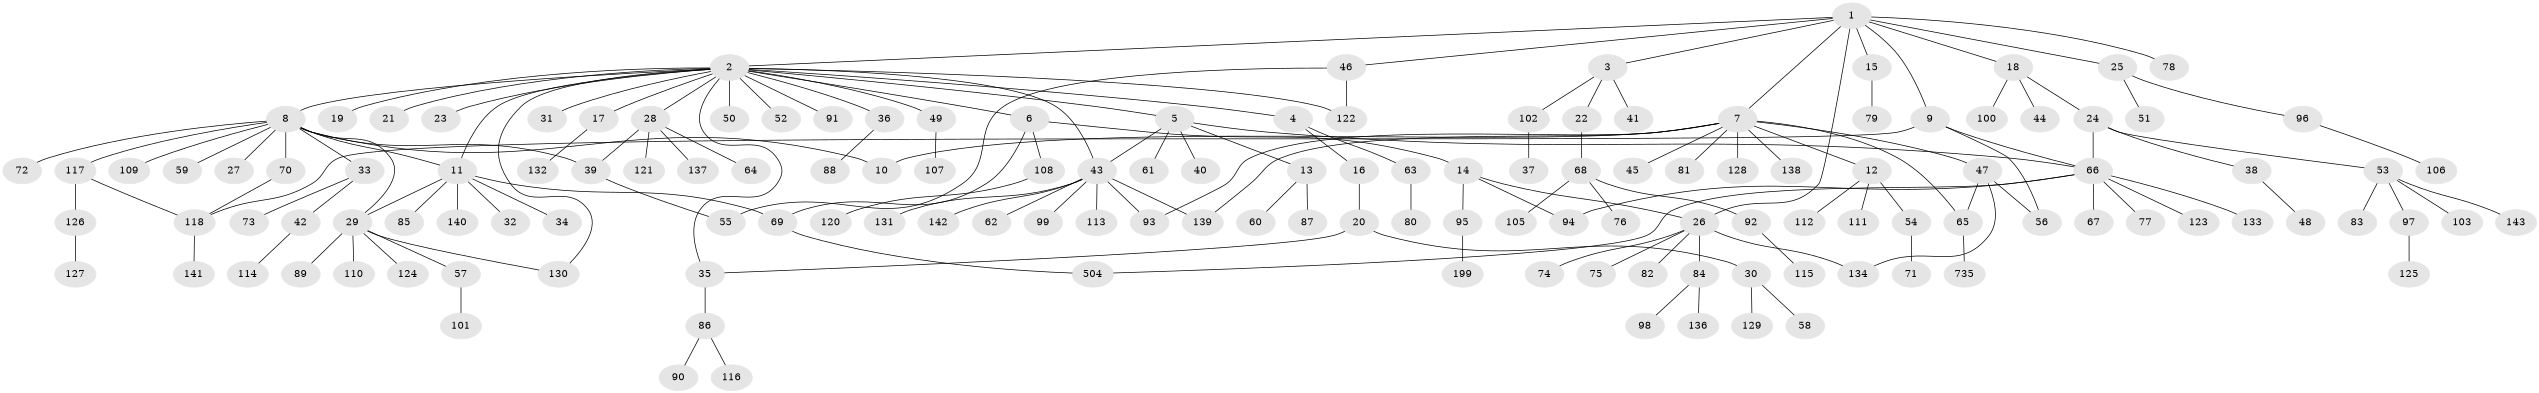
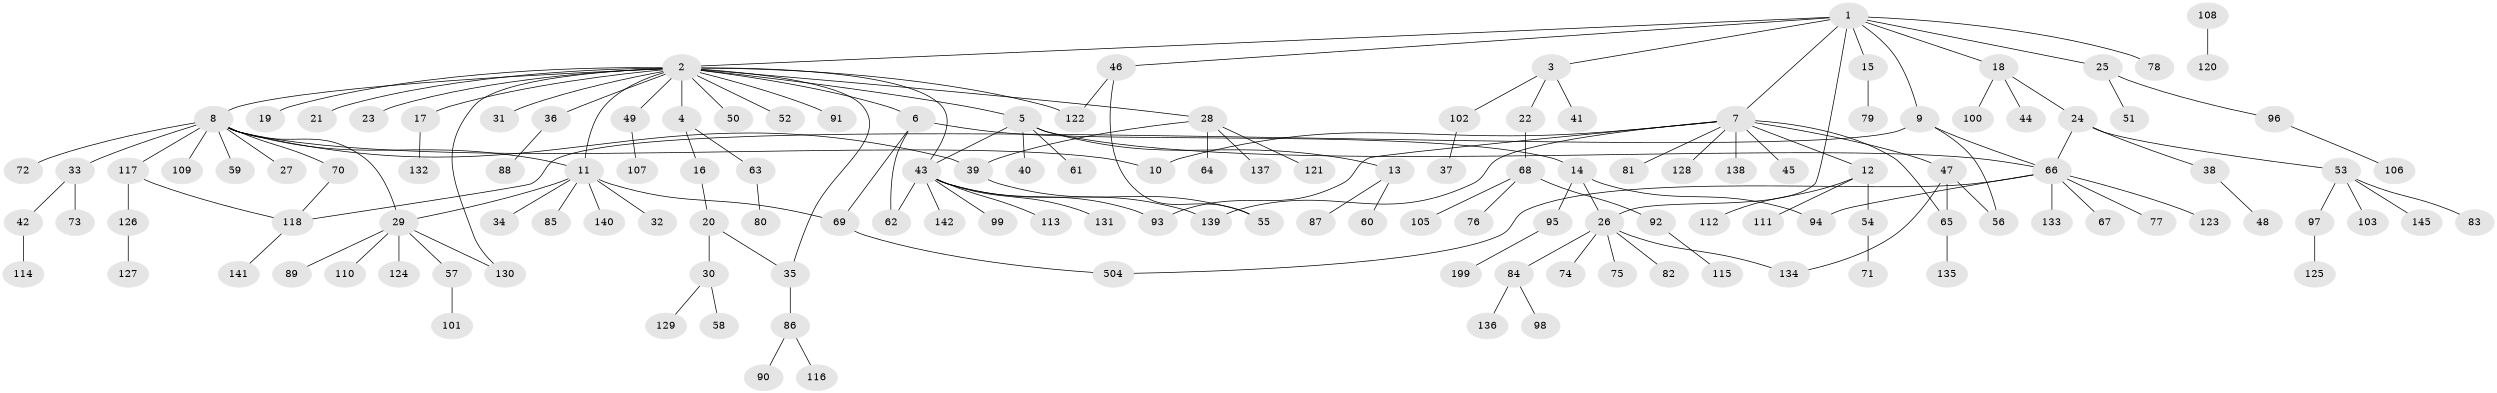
edge "6" -- "108": now "6" -- "62"
node "143": label "143" -> "145"
node "735": label "735" -> "135"
